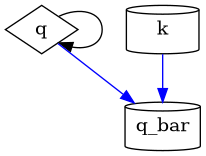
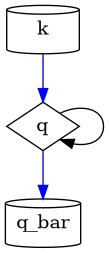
edge "k" -> "q_bar": now "k" -> "q"
